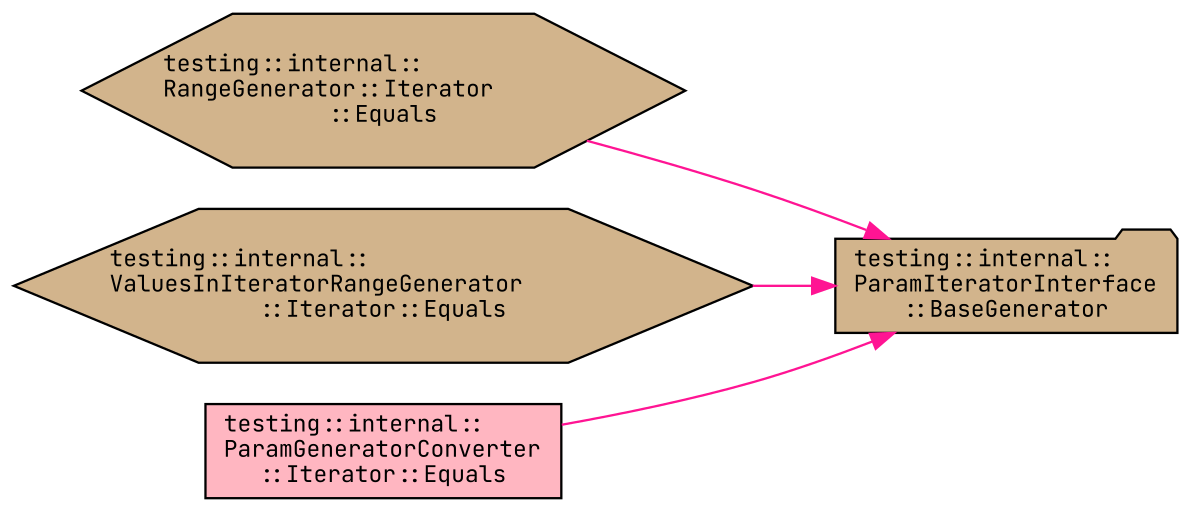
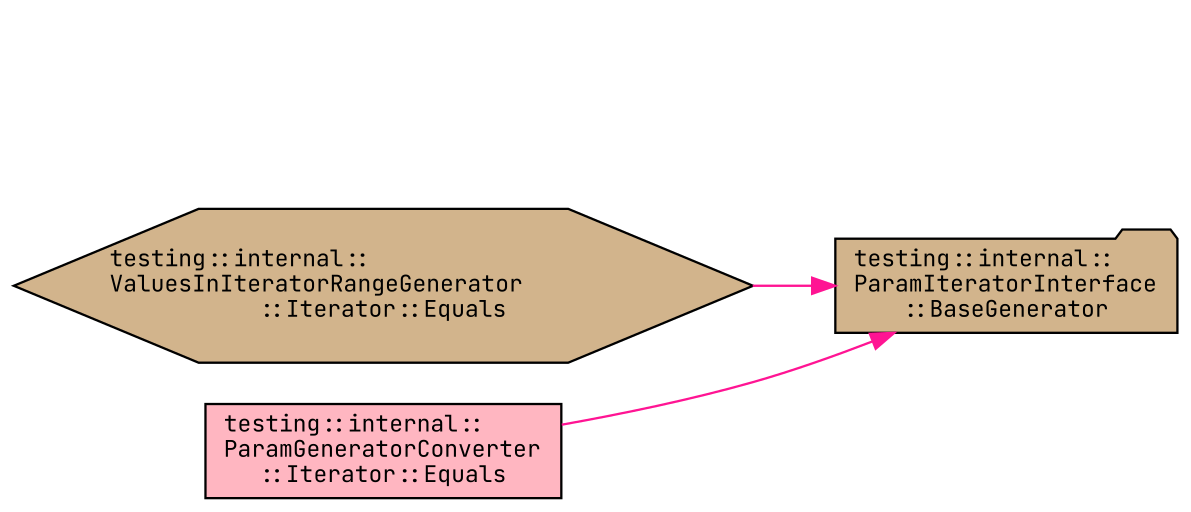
node "testing::internal:: RangeGenerator::Iterator ::Equals": removed
